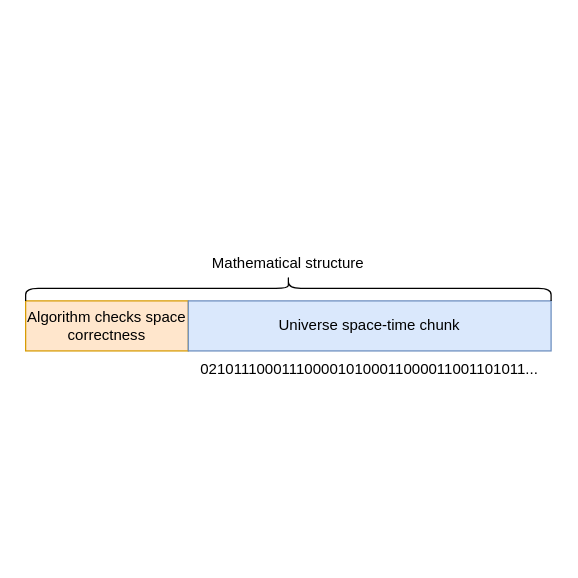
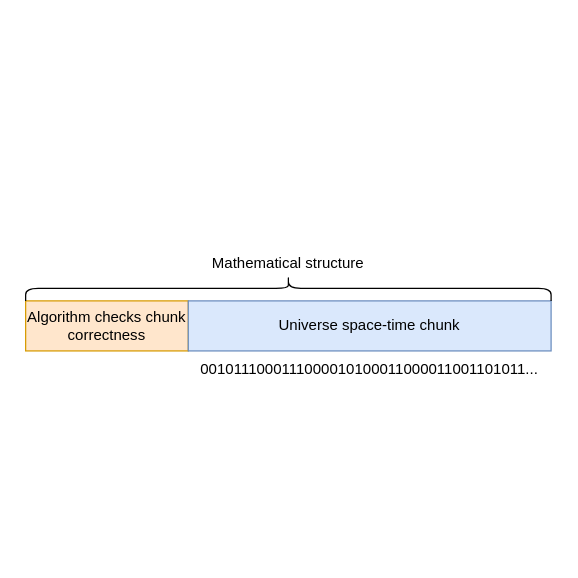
node "Algorithm checks space correctness": label "Algorithm checks space correctness" -> "Algorithm checks chunk correctness"
node "0210111000111000010100011000011001101011...": label "0210111000111000010100011000011001101011..." -> "0010111000111000010100011000011001101011..."
